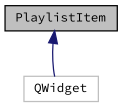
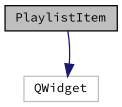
edge "QWidget" -> "PlaylistItem": reversed
